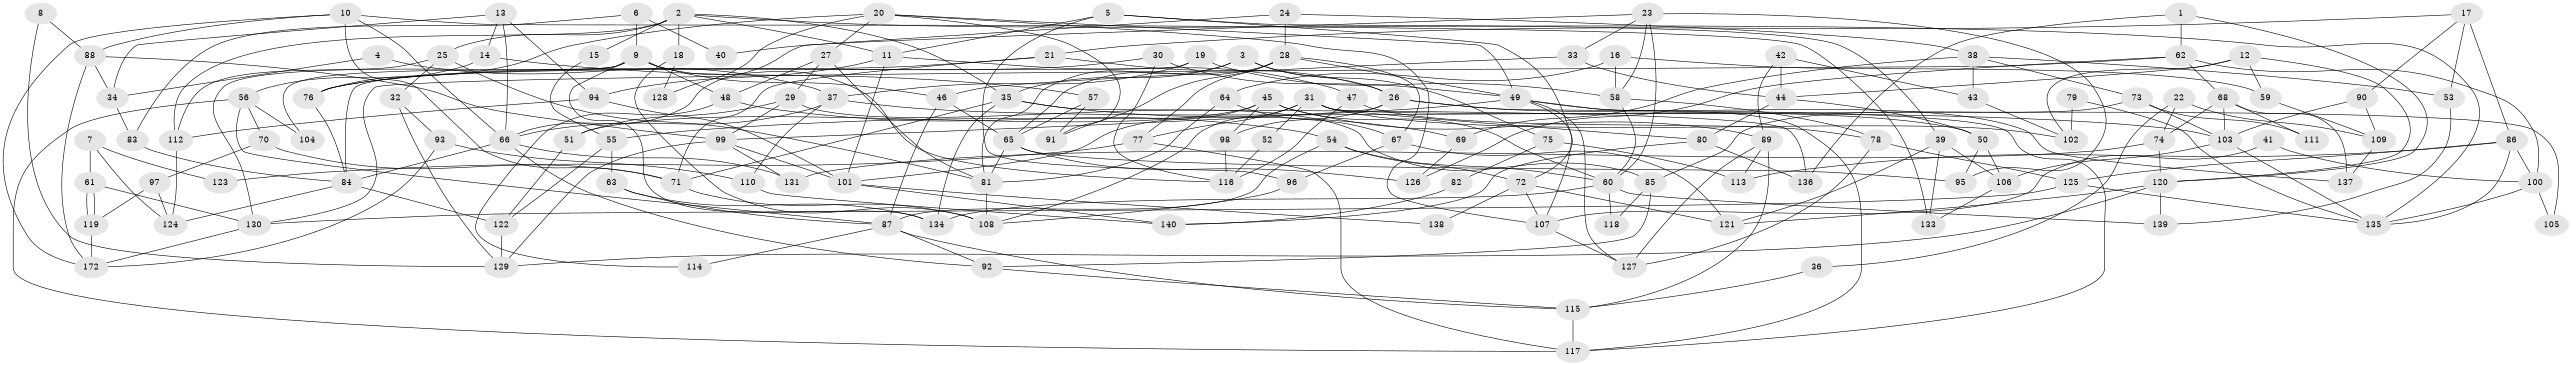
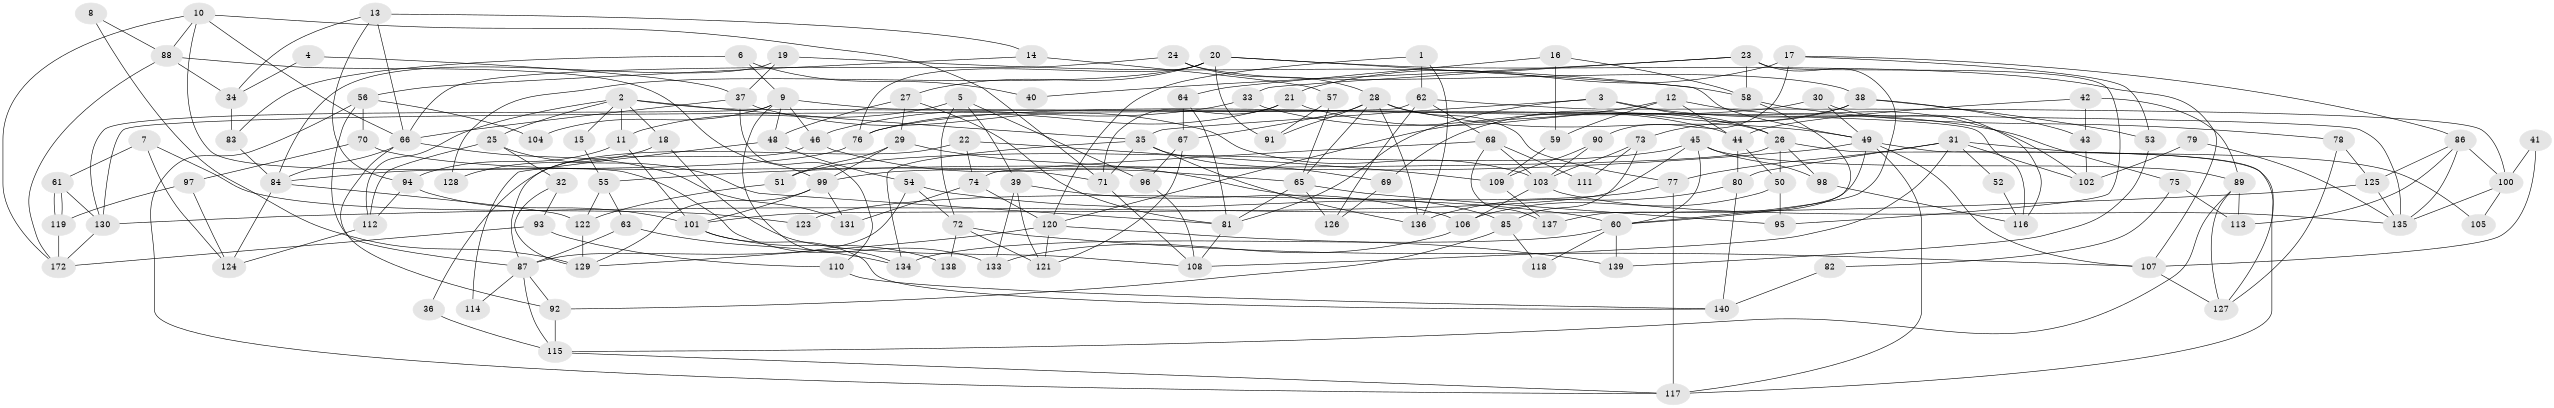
node "47": removed
edge "28" -- "136": added
